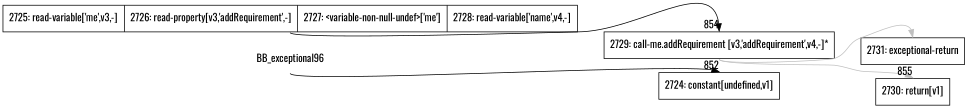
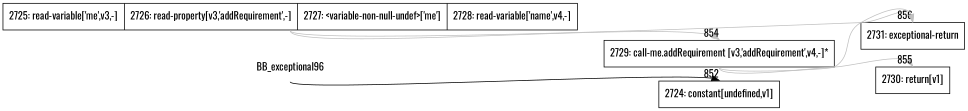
edge "2725: read-variable['me',v3,-]" -> "2731: exceptional-return": added
edge "2725: read-variable['me',v3,-]" -> "2729: call-me.addRequirement [v3,'addRequirement',v4,-]*": color black -> gray
